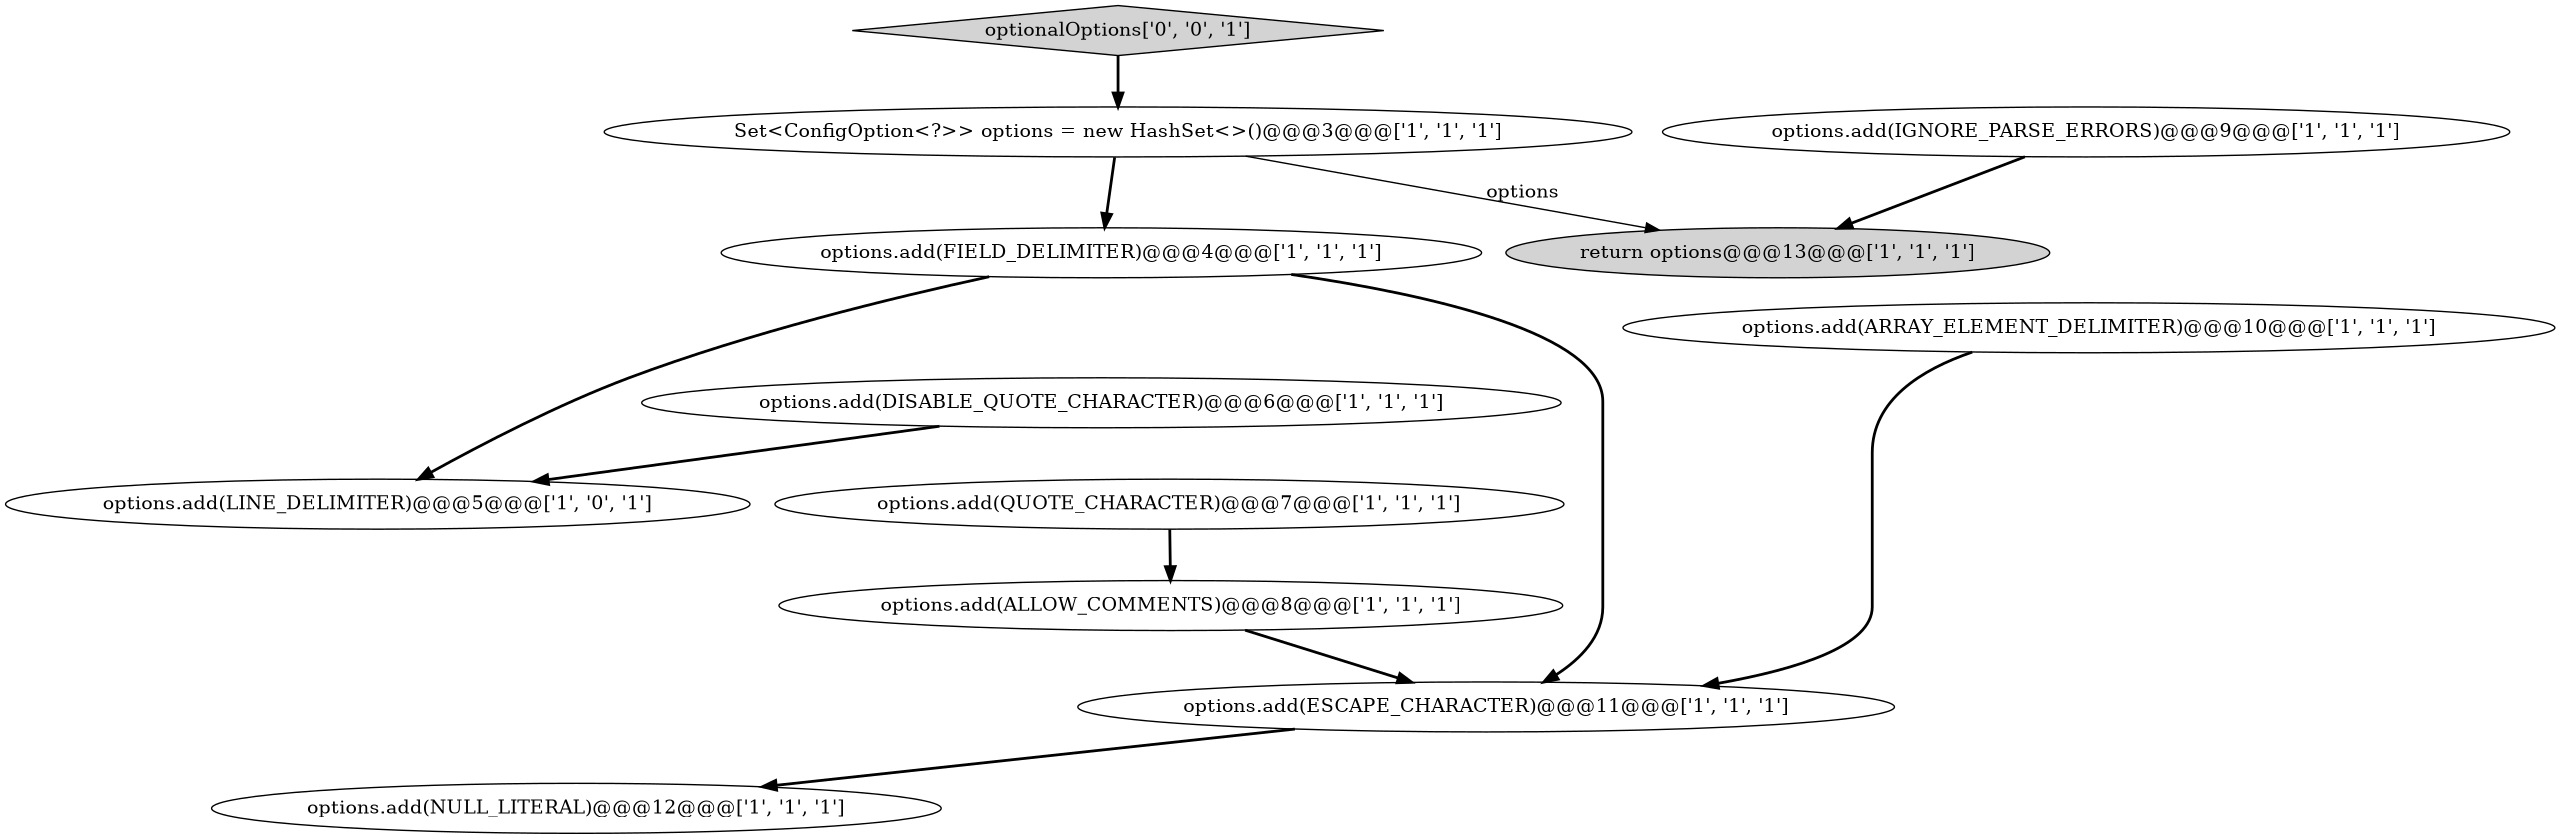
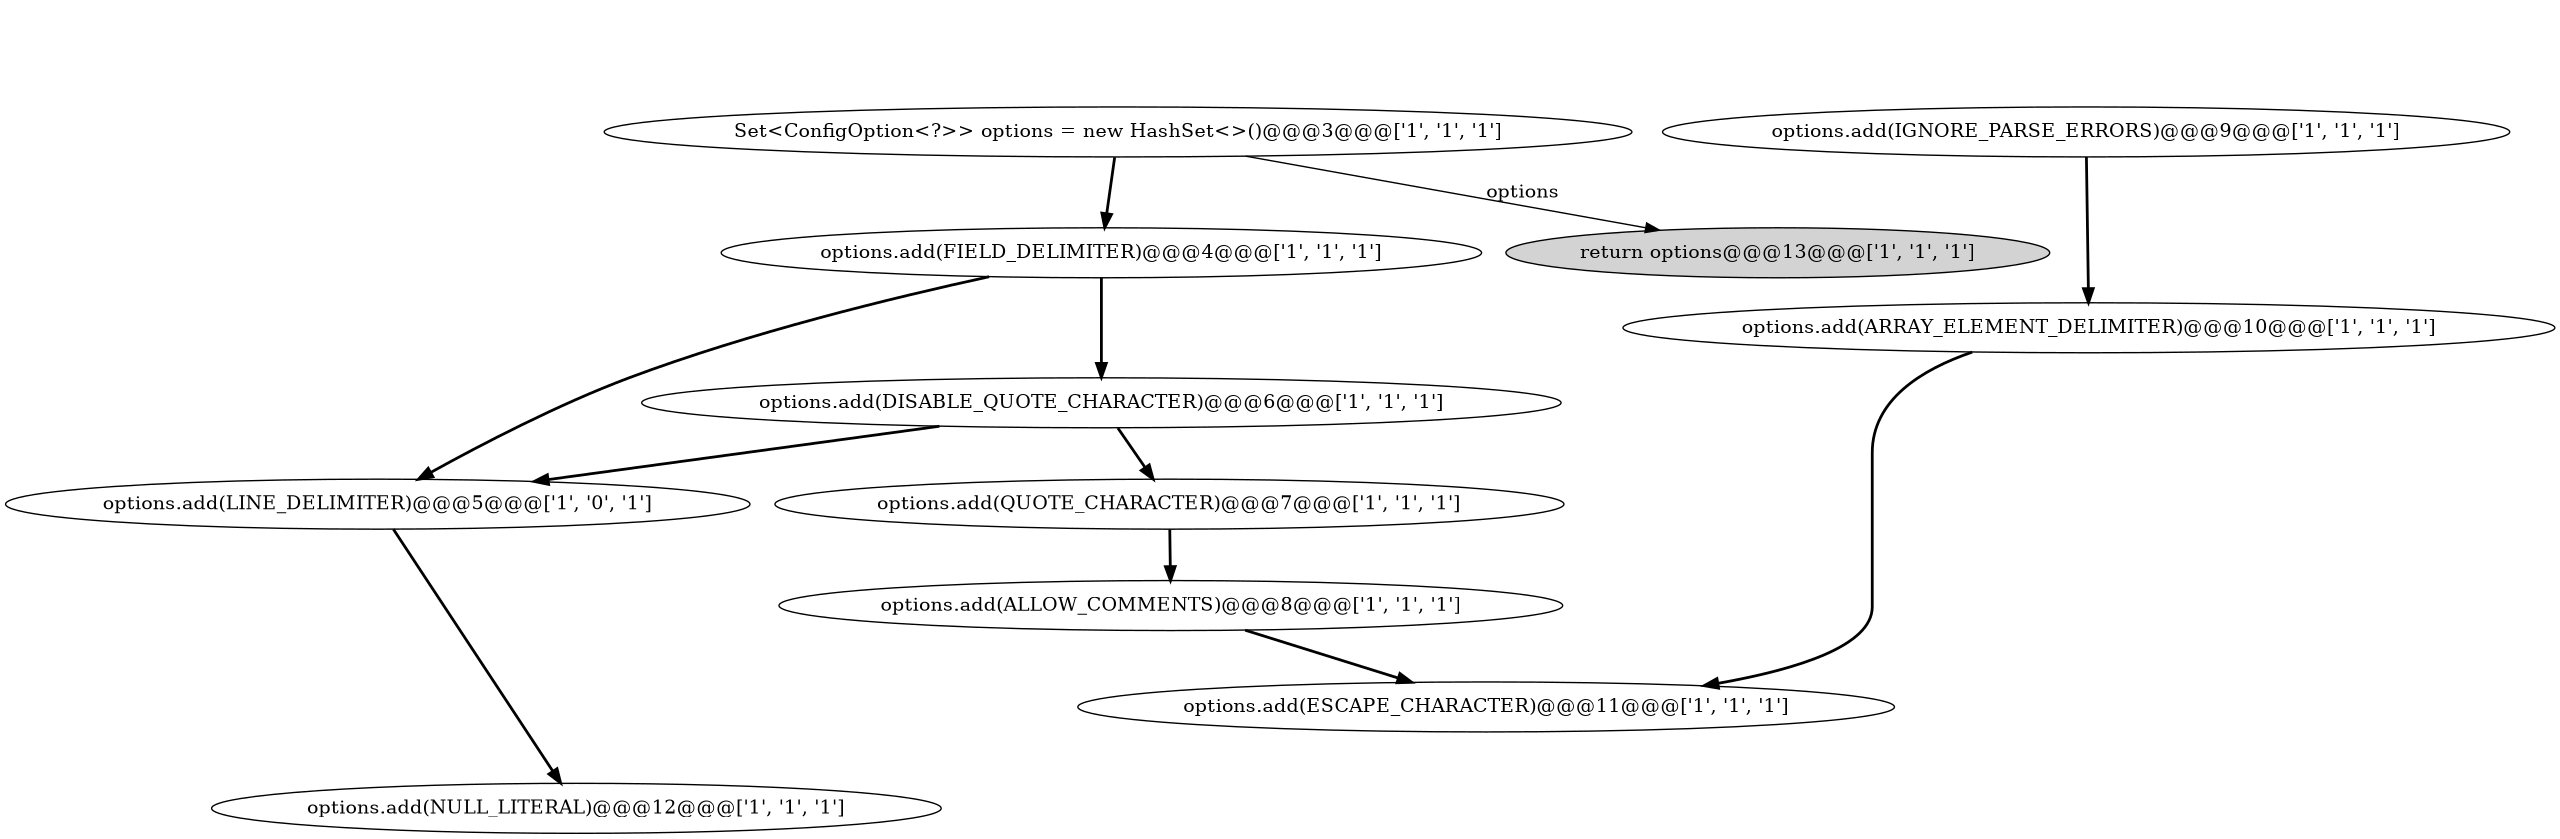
node "optionalOptions['0', '0', '1']": removed
edge "options.add(IGNORE_PARSE_ERRORS)@@@9@@@['1', '1', '1']" -> "return options@@@13@@@['1', '1', '1']": now "options.add(IGNORE_PARSE_ERRORS)@@@9@@@['1', '1', '1']" -> "options.add(ARRAY_ELEMENT_DELIMITER)@@@10@@@['1', '1', '1']"
edge "options.add(FIELD_DELIMITER)@@@4@@@['1', '1', '1']" -> "options.add(ESCAPE_CHARACTER)@@@11@@@['1', '1', '1']": now "options.add(FIELD_DELIMITER)@@@4@@@['1', '1', '1']" -> "options.add(DISABLE_QUOTE_CHARACTER)@@@6@@@['1', '1', '1']"
edge "options.add(DISABLE_QUOTE_CHARACTER)@@@6@@@['1', '1', '1']" -> "options.add(QUOTE_CHARACTER)@@@7@@@['1', '1', '1']": added
edge "options.add(ESCAPE_CHARACTER)@@@11@@@['1', '1', '1']" -> "options.add(NULL_LITERAL)@@@12@@@['1', '1', '1']": now "options.add(LINE_DELIMITER)@@@5@@@['1', '0', '1']" -> "options.add(NULL_LITERAL)@@@12@@@['1', '1', '1']"
